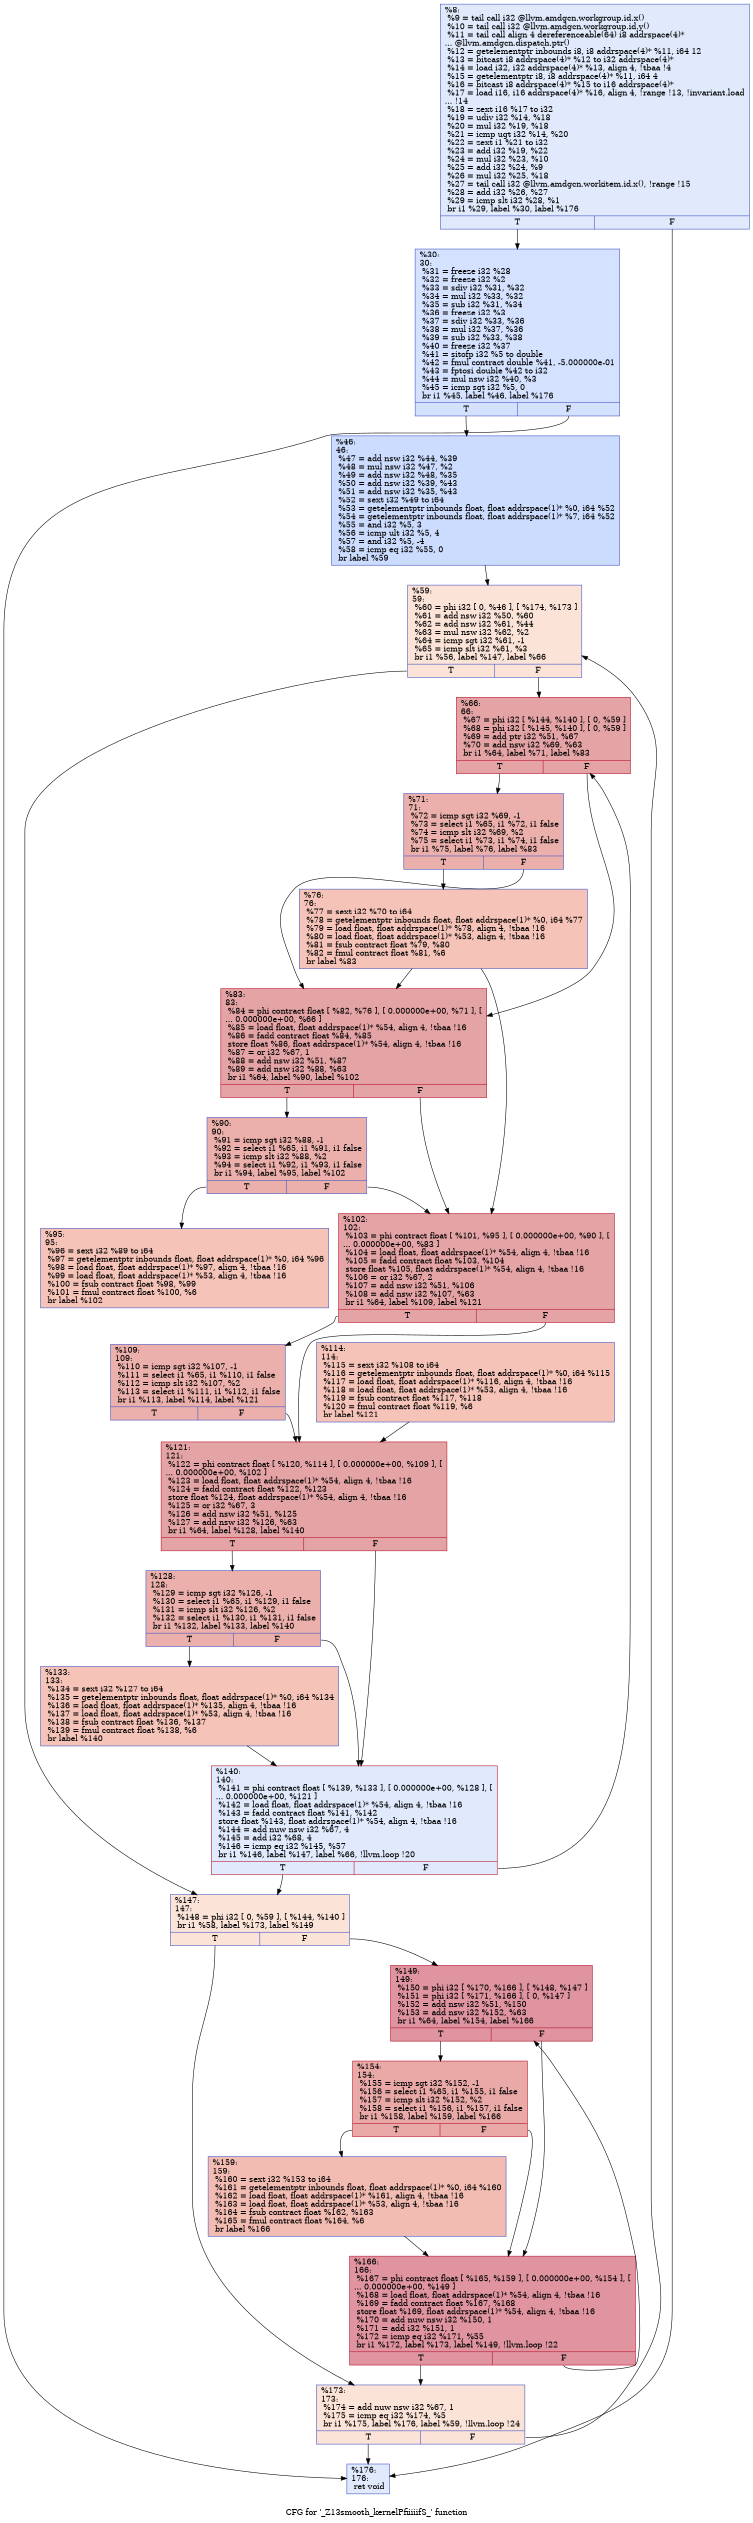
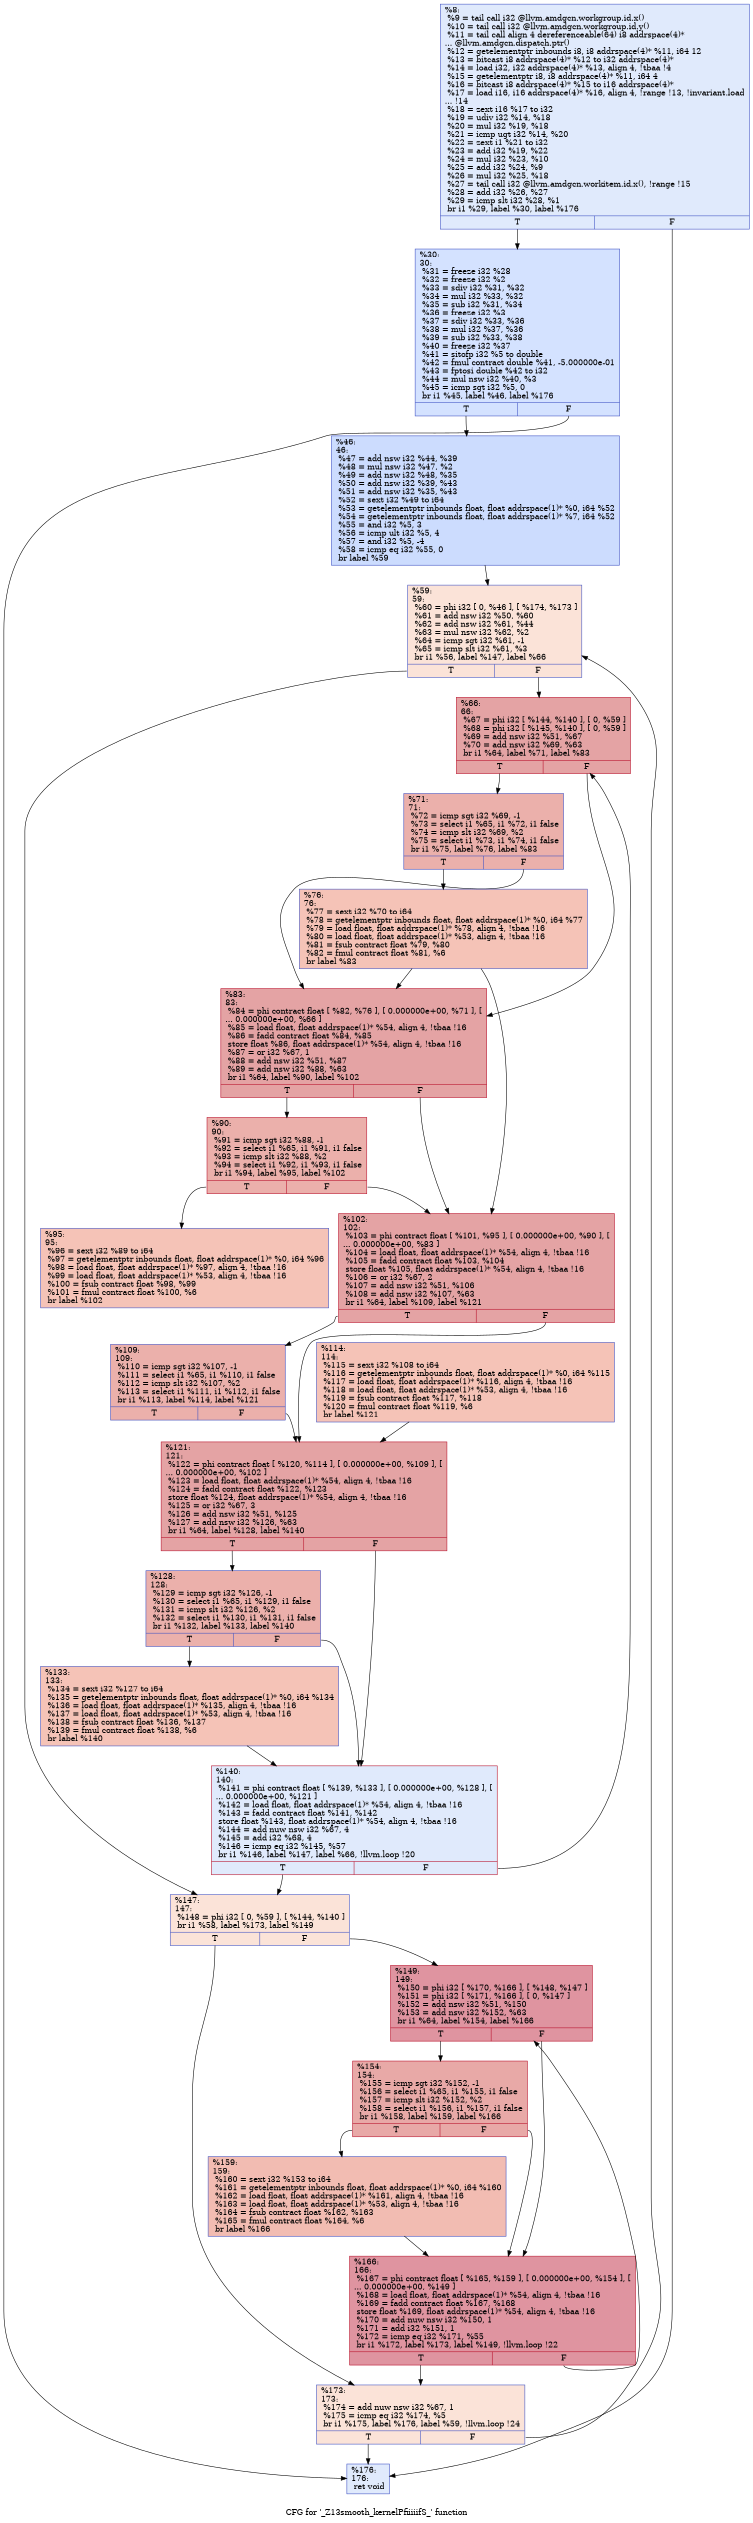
node "%66:": text "%69 = add ptr i32 %51, %67" -> "%69 = add nsw i32 %51, %67"
node "%90:": color #3d50c3ff -> #b70d28ff
